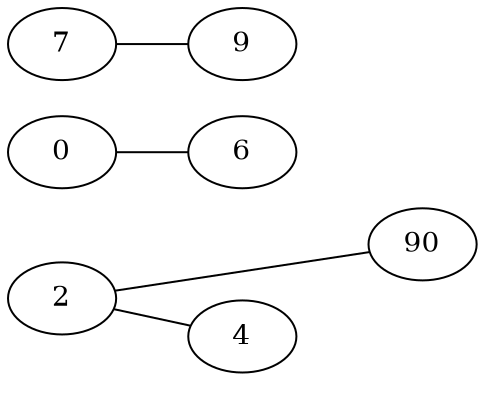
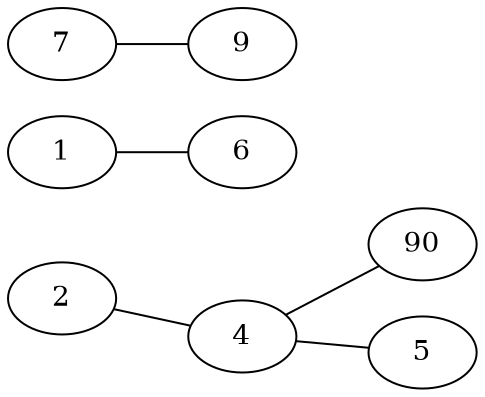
node "0": label "0" -> "1"
edge "90" -- "2": now "90" -- "4"
node "5": added
